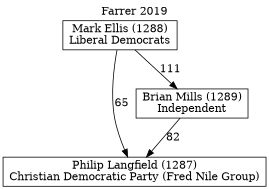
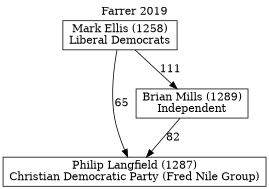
node "Mark Ellis (1288) Liberal Democrats": label "Mark Ellis (1288) Liberal Democrats" -> "Mark Ellis (1258) Liberal Democrats"
